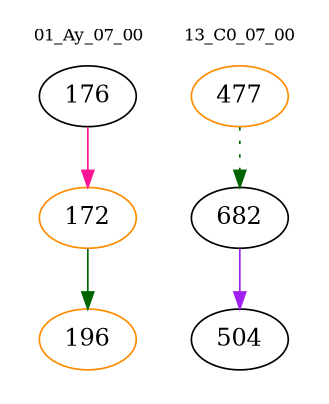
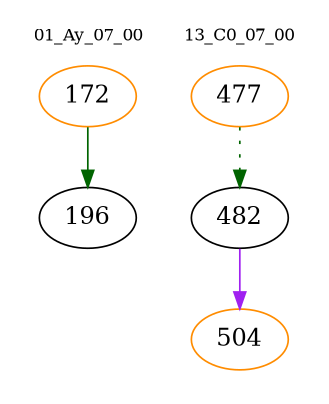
node "176": removed
node "682": label "682" -> "482"
node "196": color darkorange -> black
node "504": color black -> darkorange
